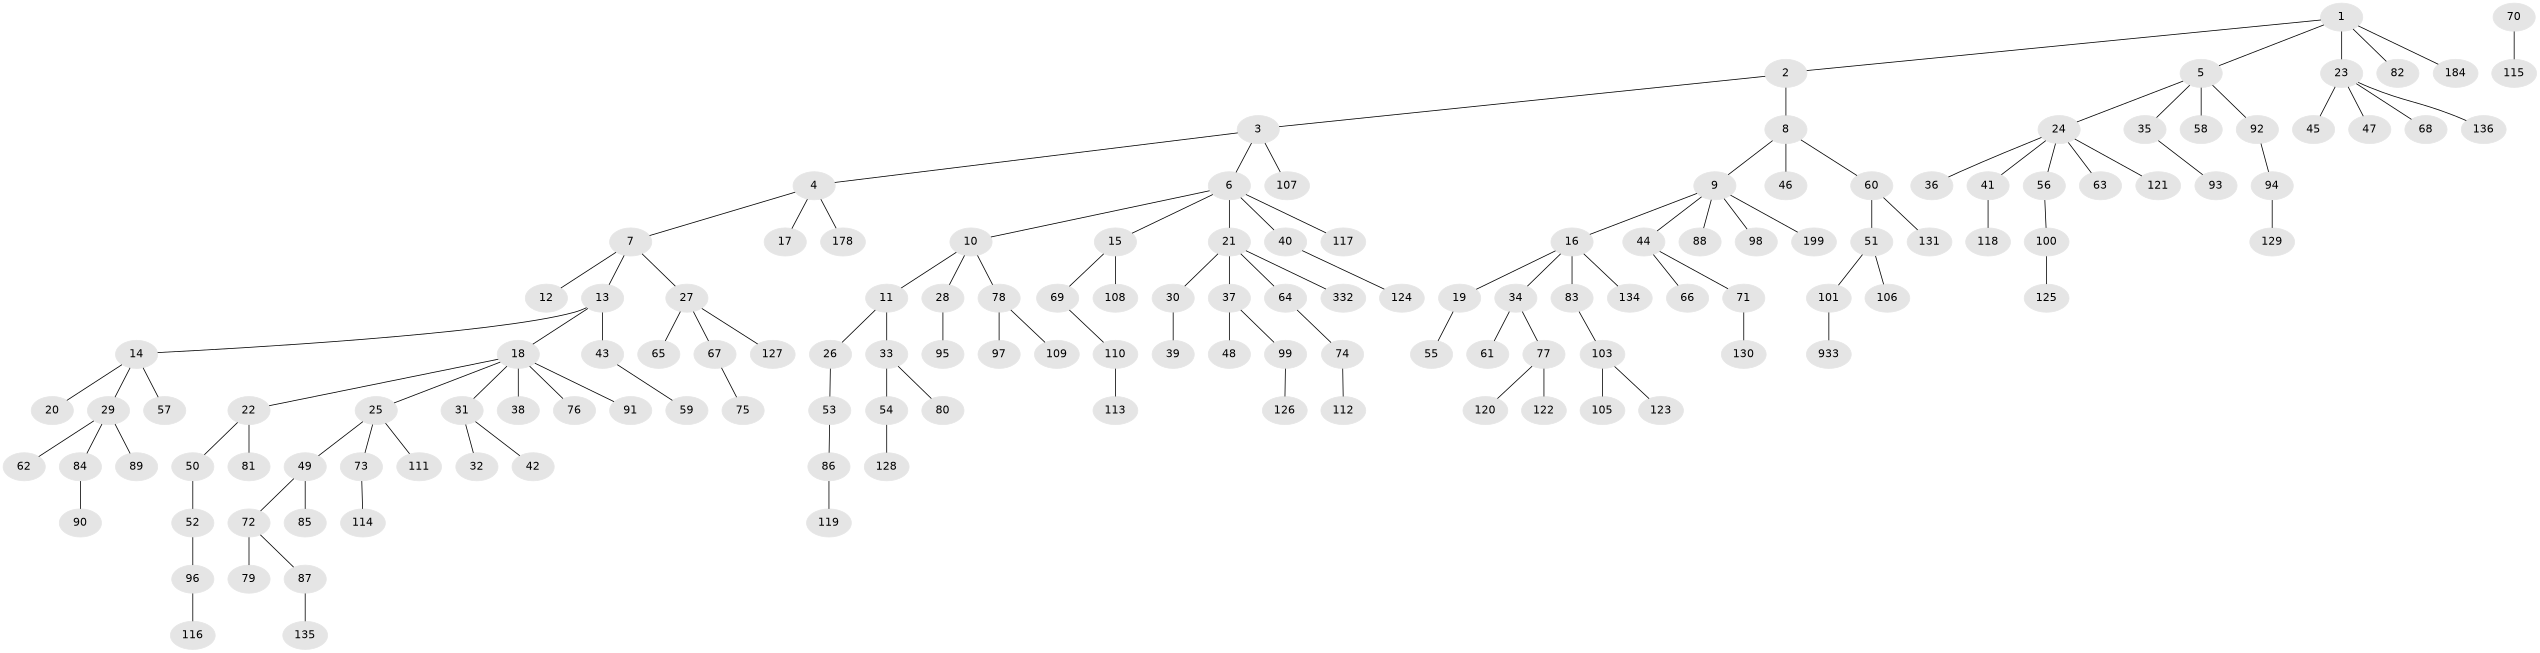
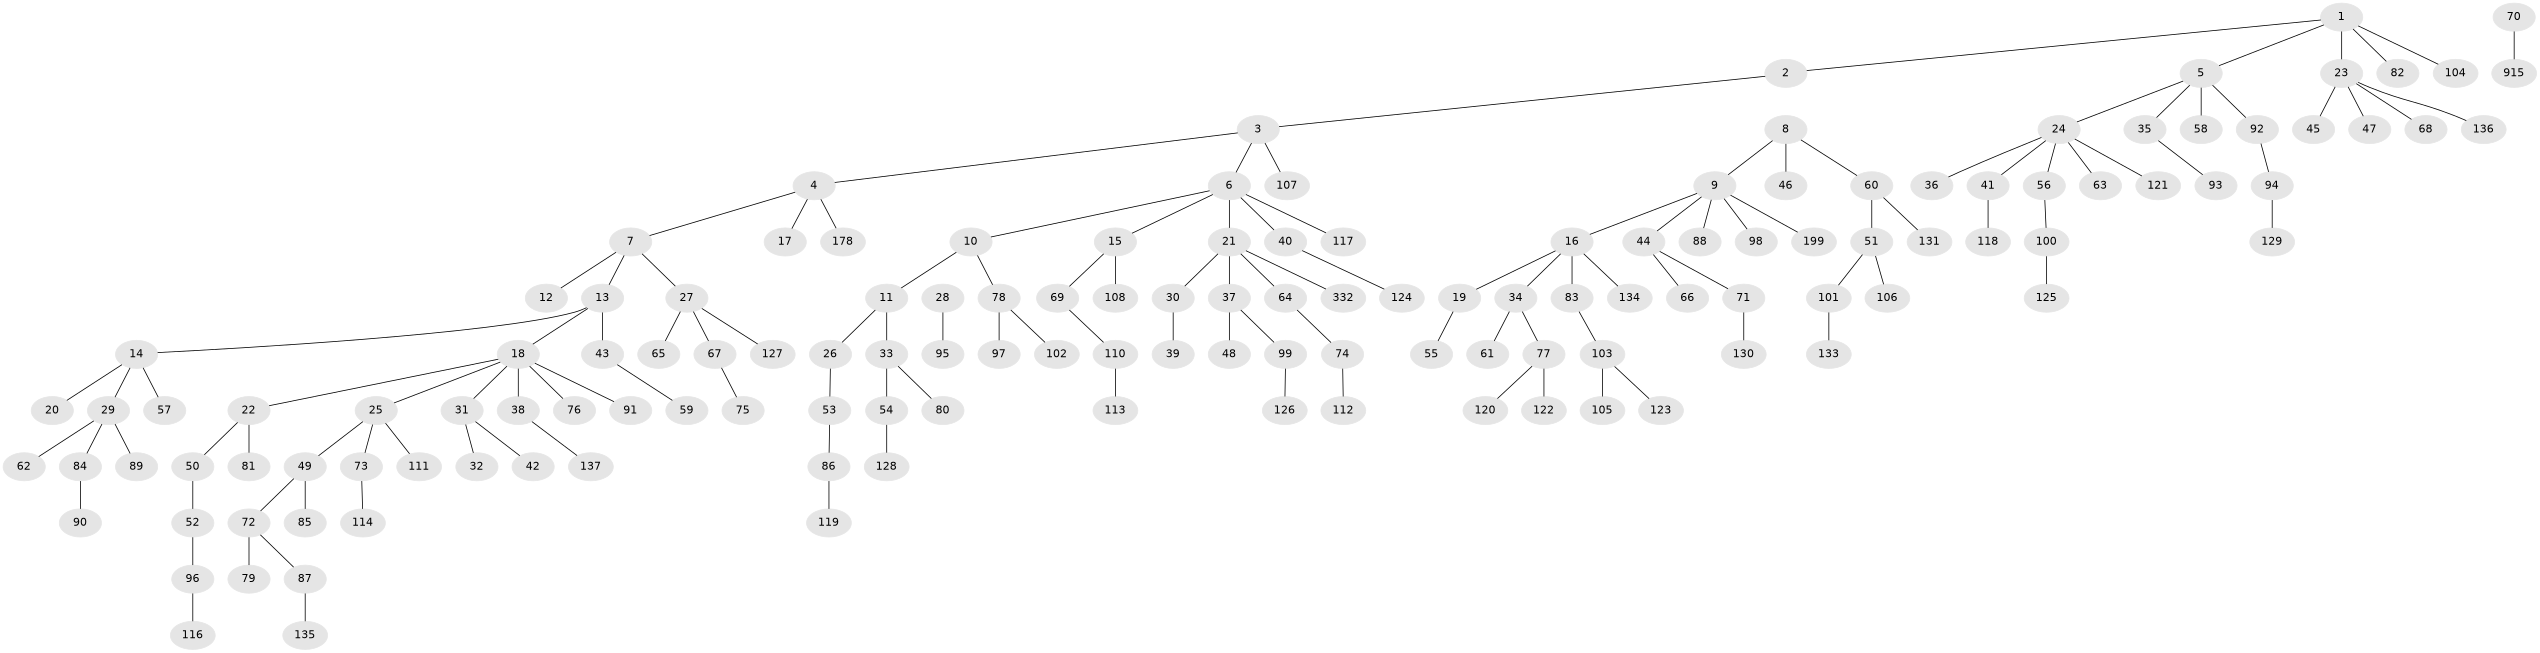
node "184": label "184" -> "104"
node "115": label "115" -> "915"
edge "2" -- "8": removed
edge "10" -- "28": removed
node "109": label "109" -> "102"
node "933": label "933" -> "133"
node "137": added
